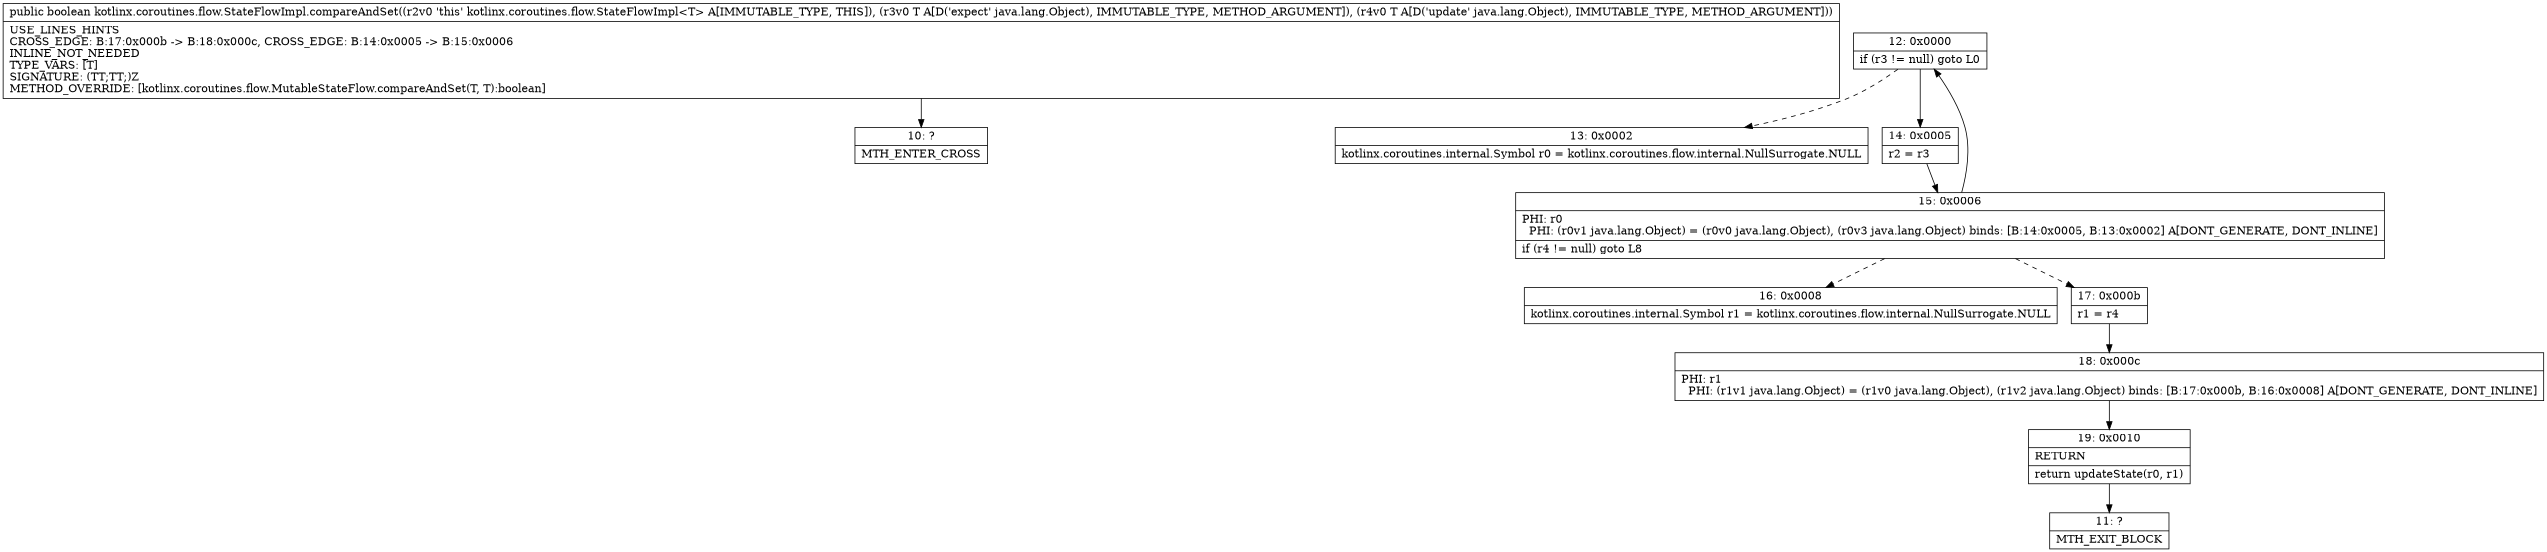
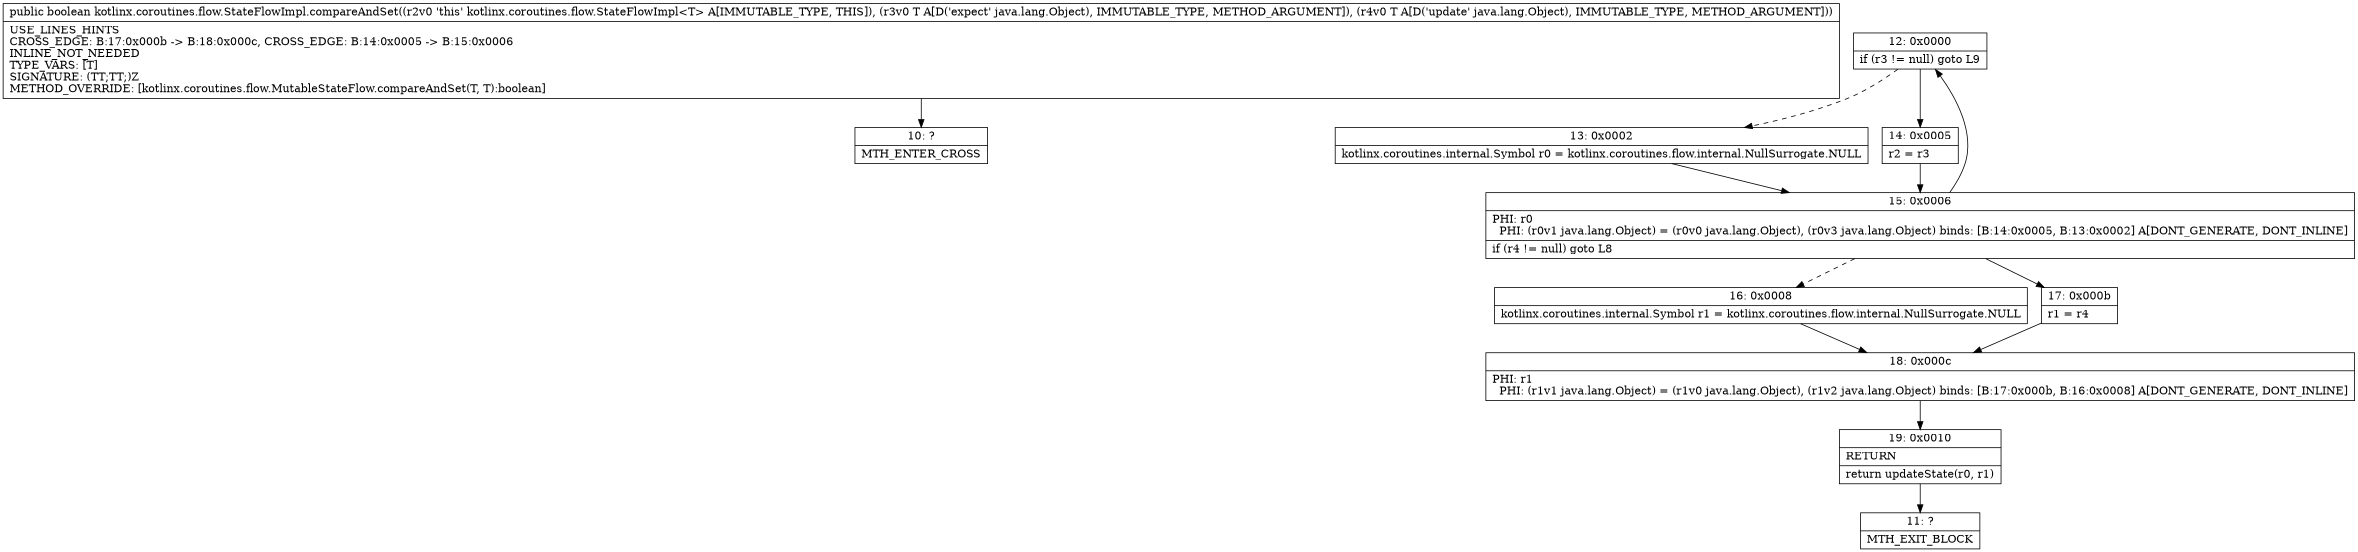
node "12: 0x0000": text "if (r3 != null) goto L0" -> "if (r3 != null) goto L9"
edge "13: 0x0002" -> "15: 0x0006": added
edge "15: 0x0006" -> "17: 0x000b": style dashed -> solid
edge "16: 0x0008" -> "18: 0x000c": added
